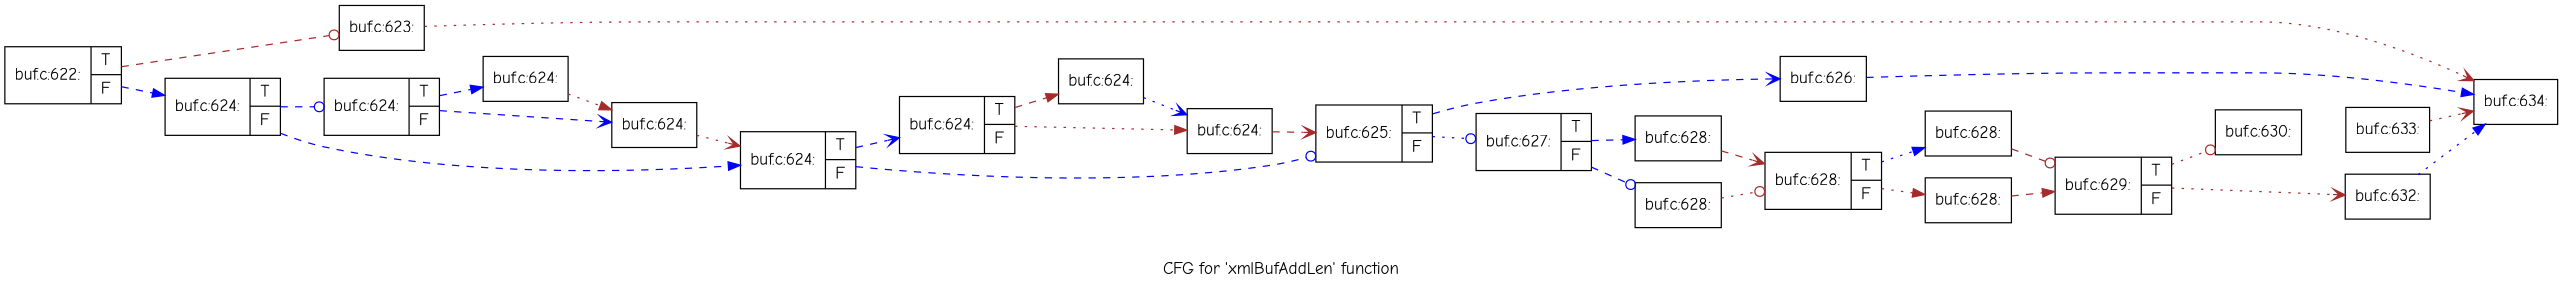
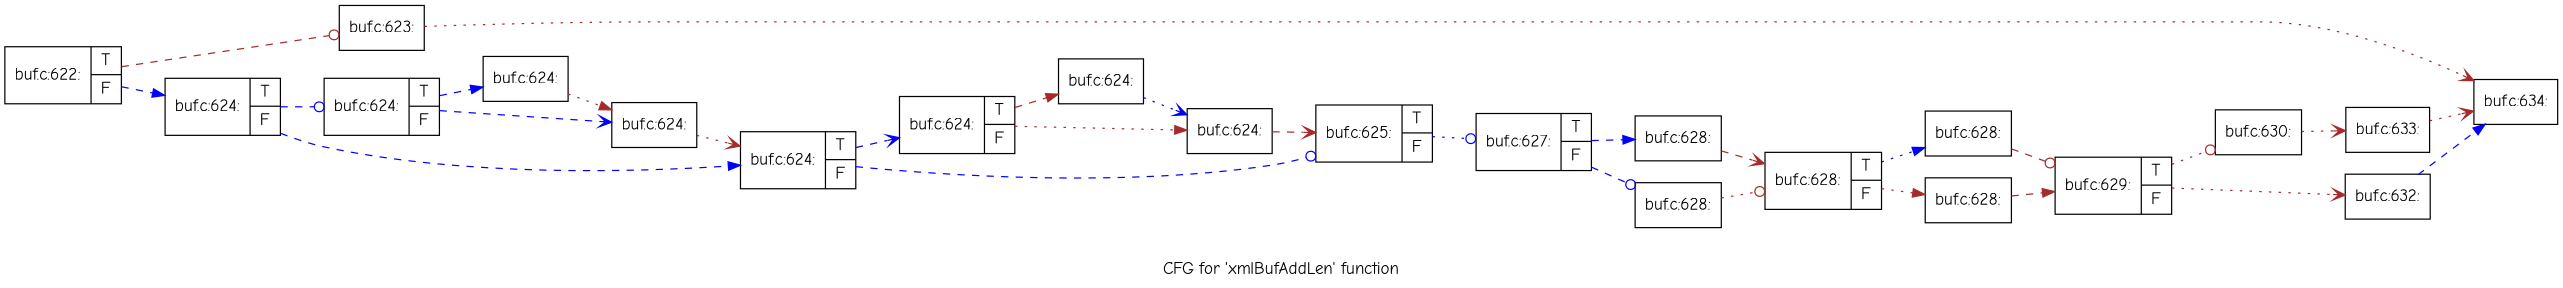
node "buf.c:626:": removed
edge "buf.c:630:" -> "buf.c:633:": added
edge "buf.c:632:" -> "buf.c:634:": style dotted -> dashed
